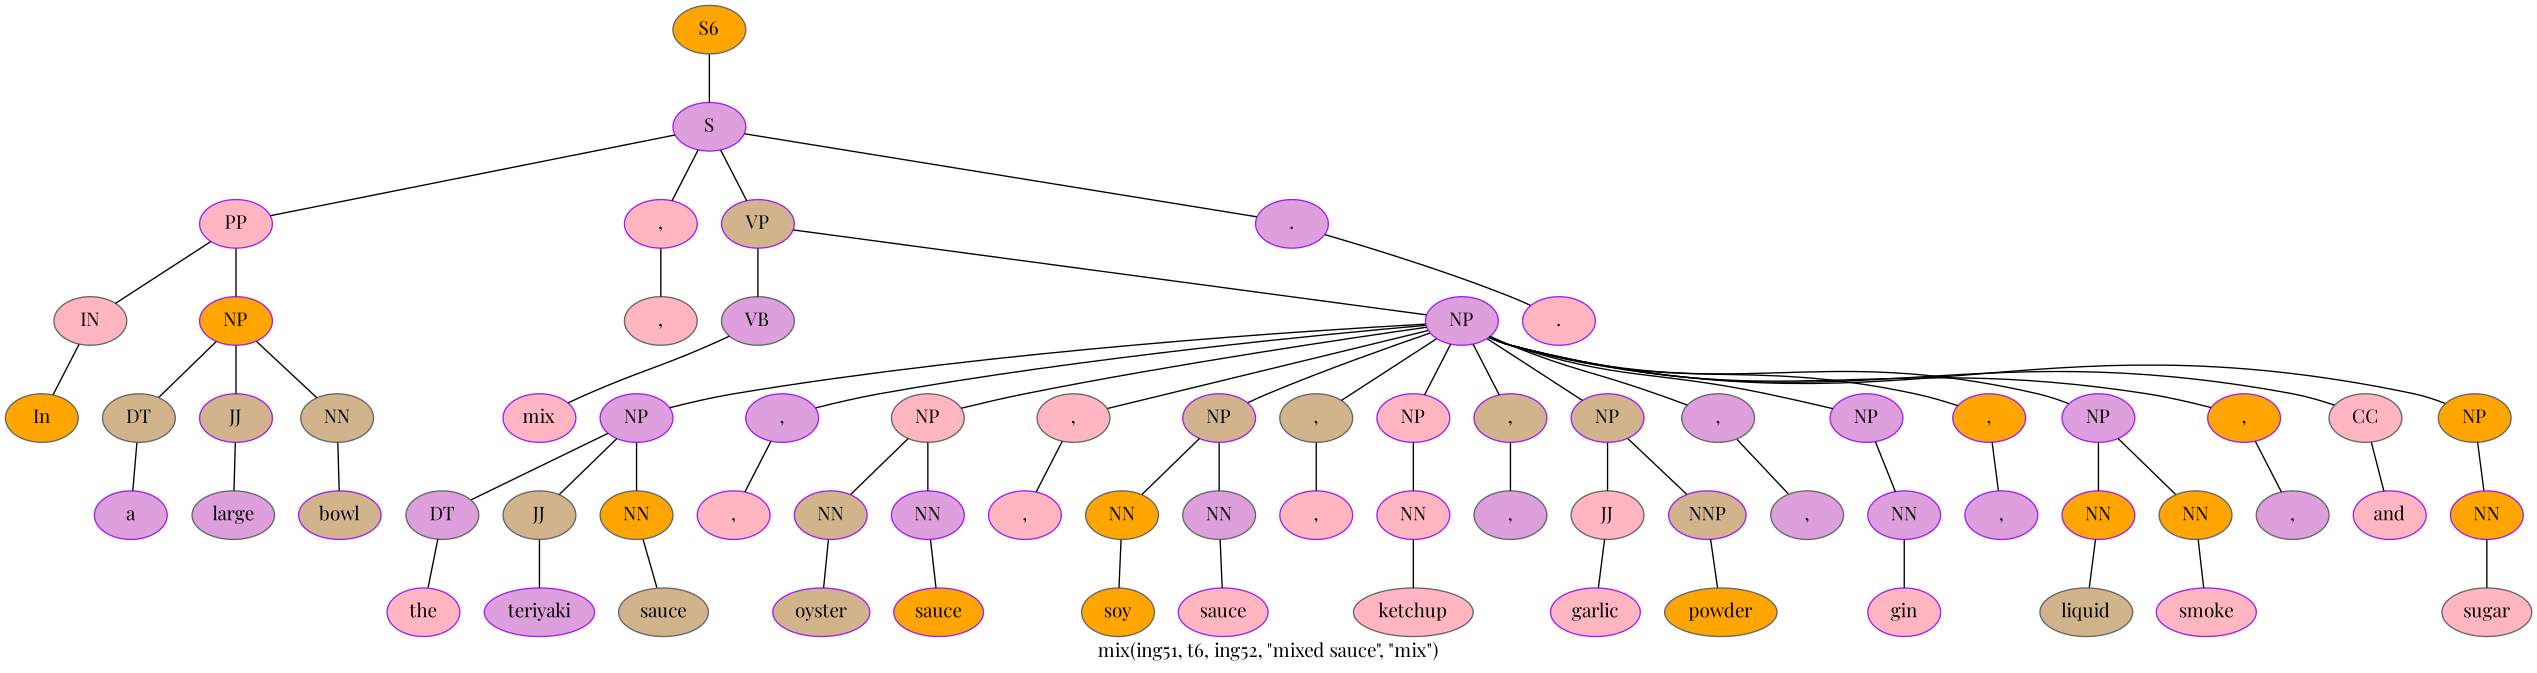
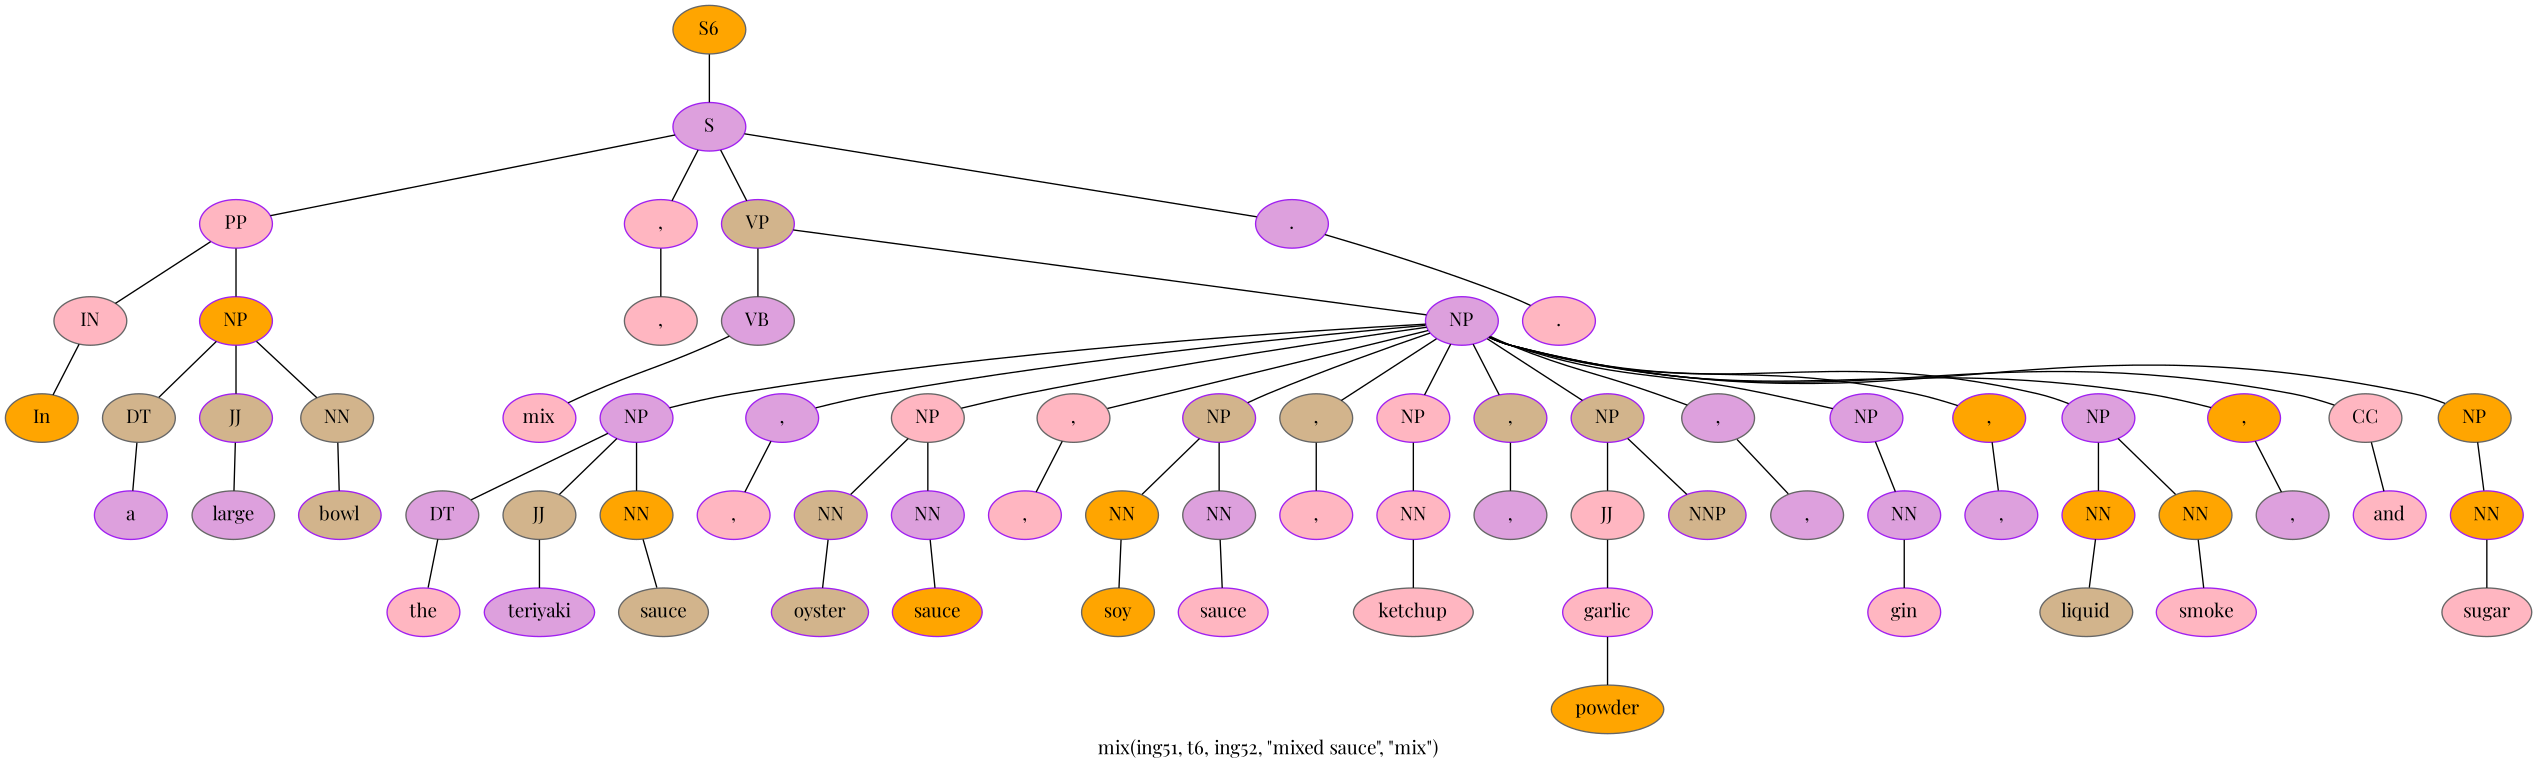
edge "NNP" -- "powder": now "garlic" -- "powder"
